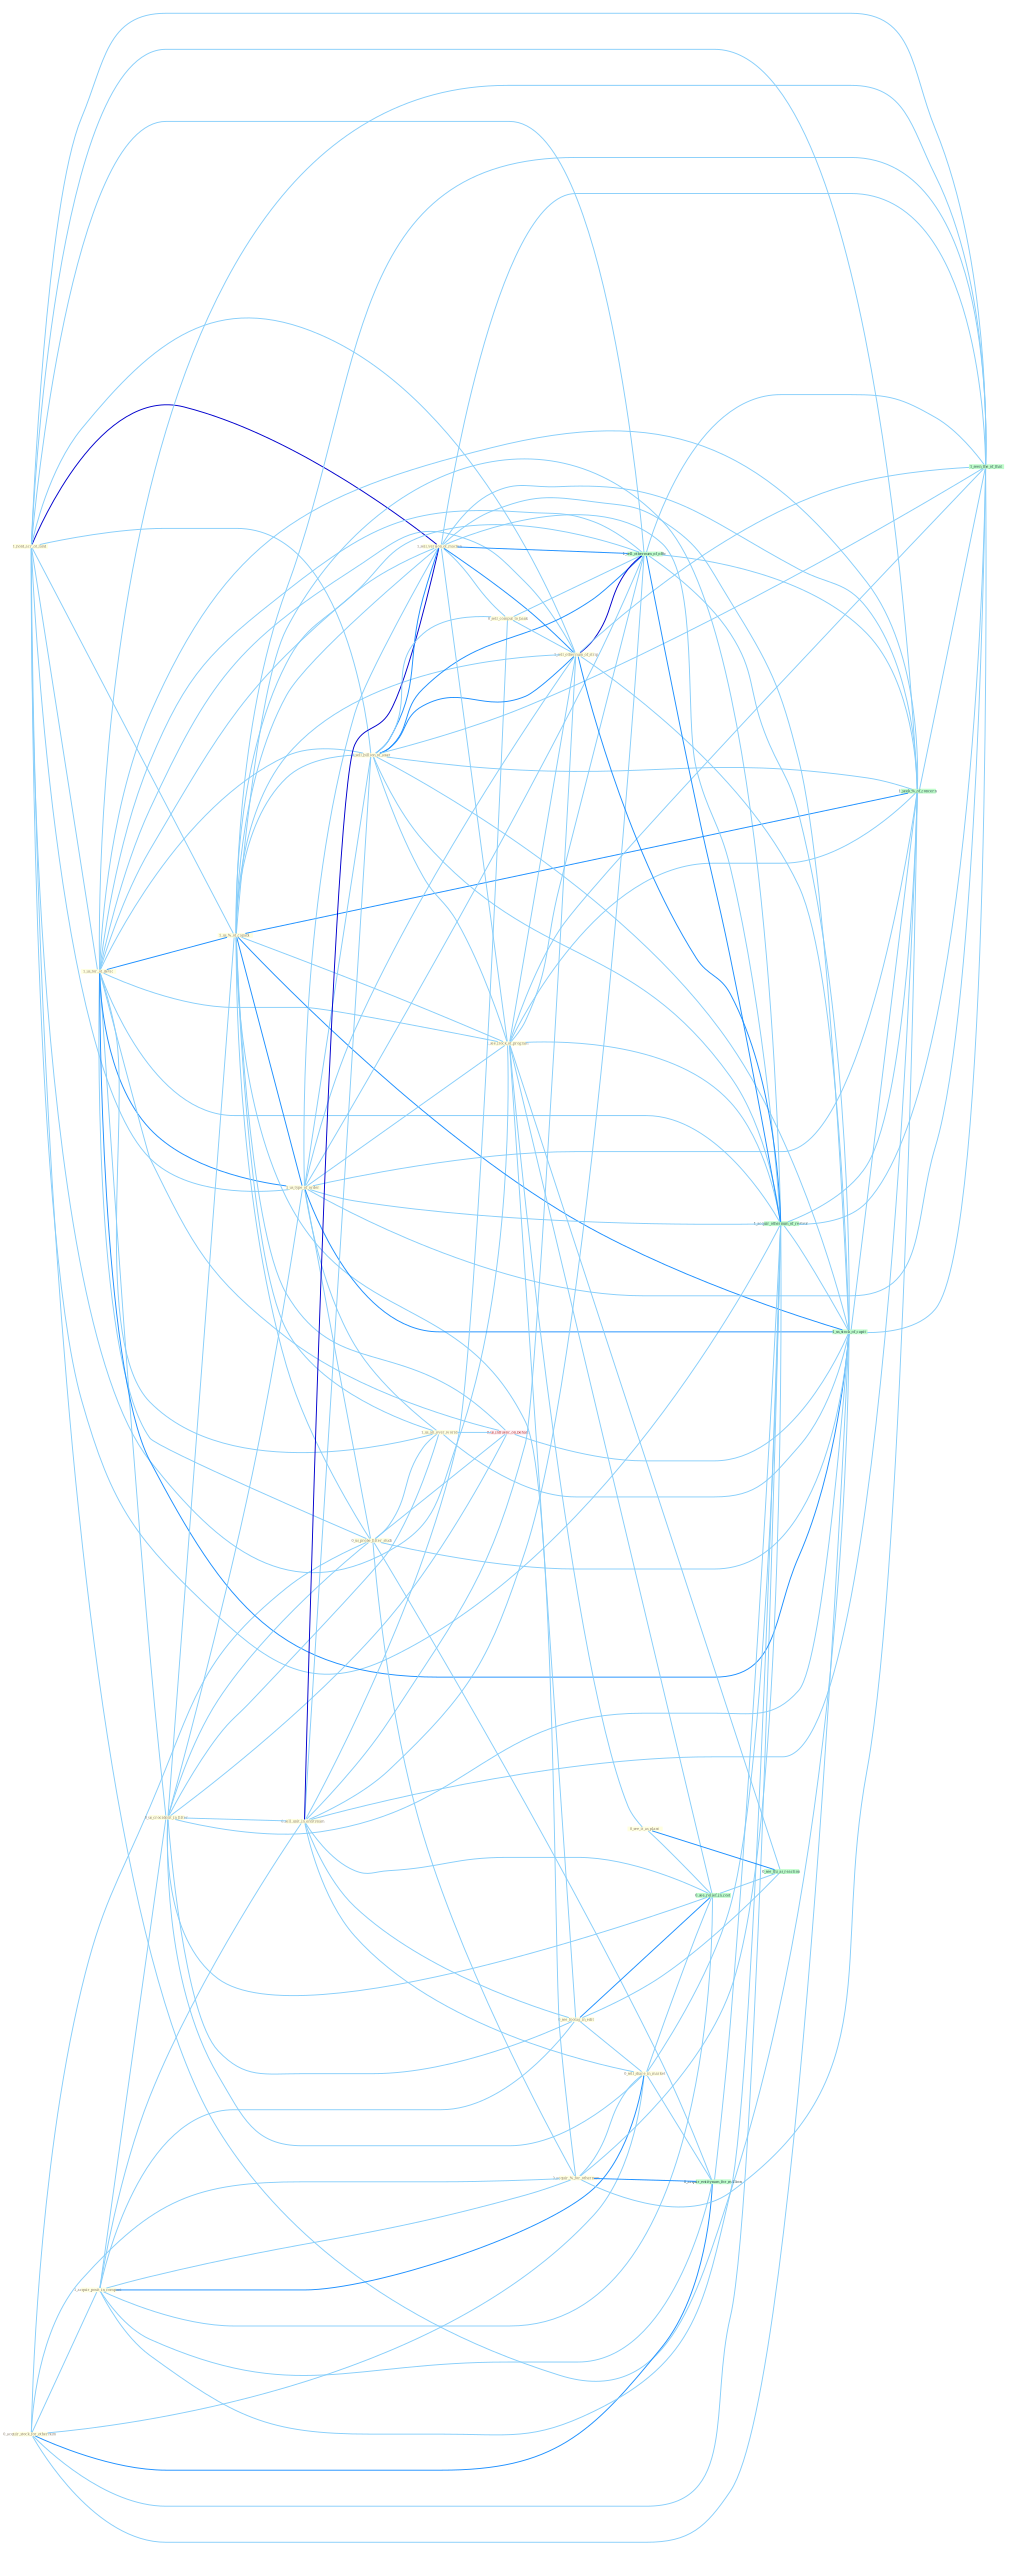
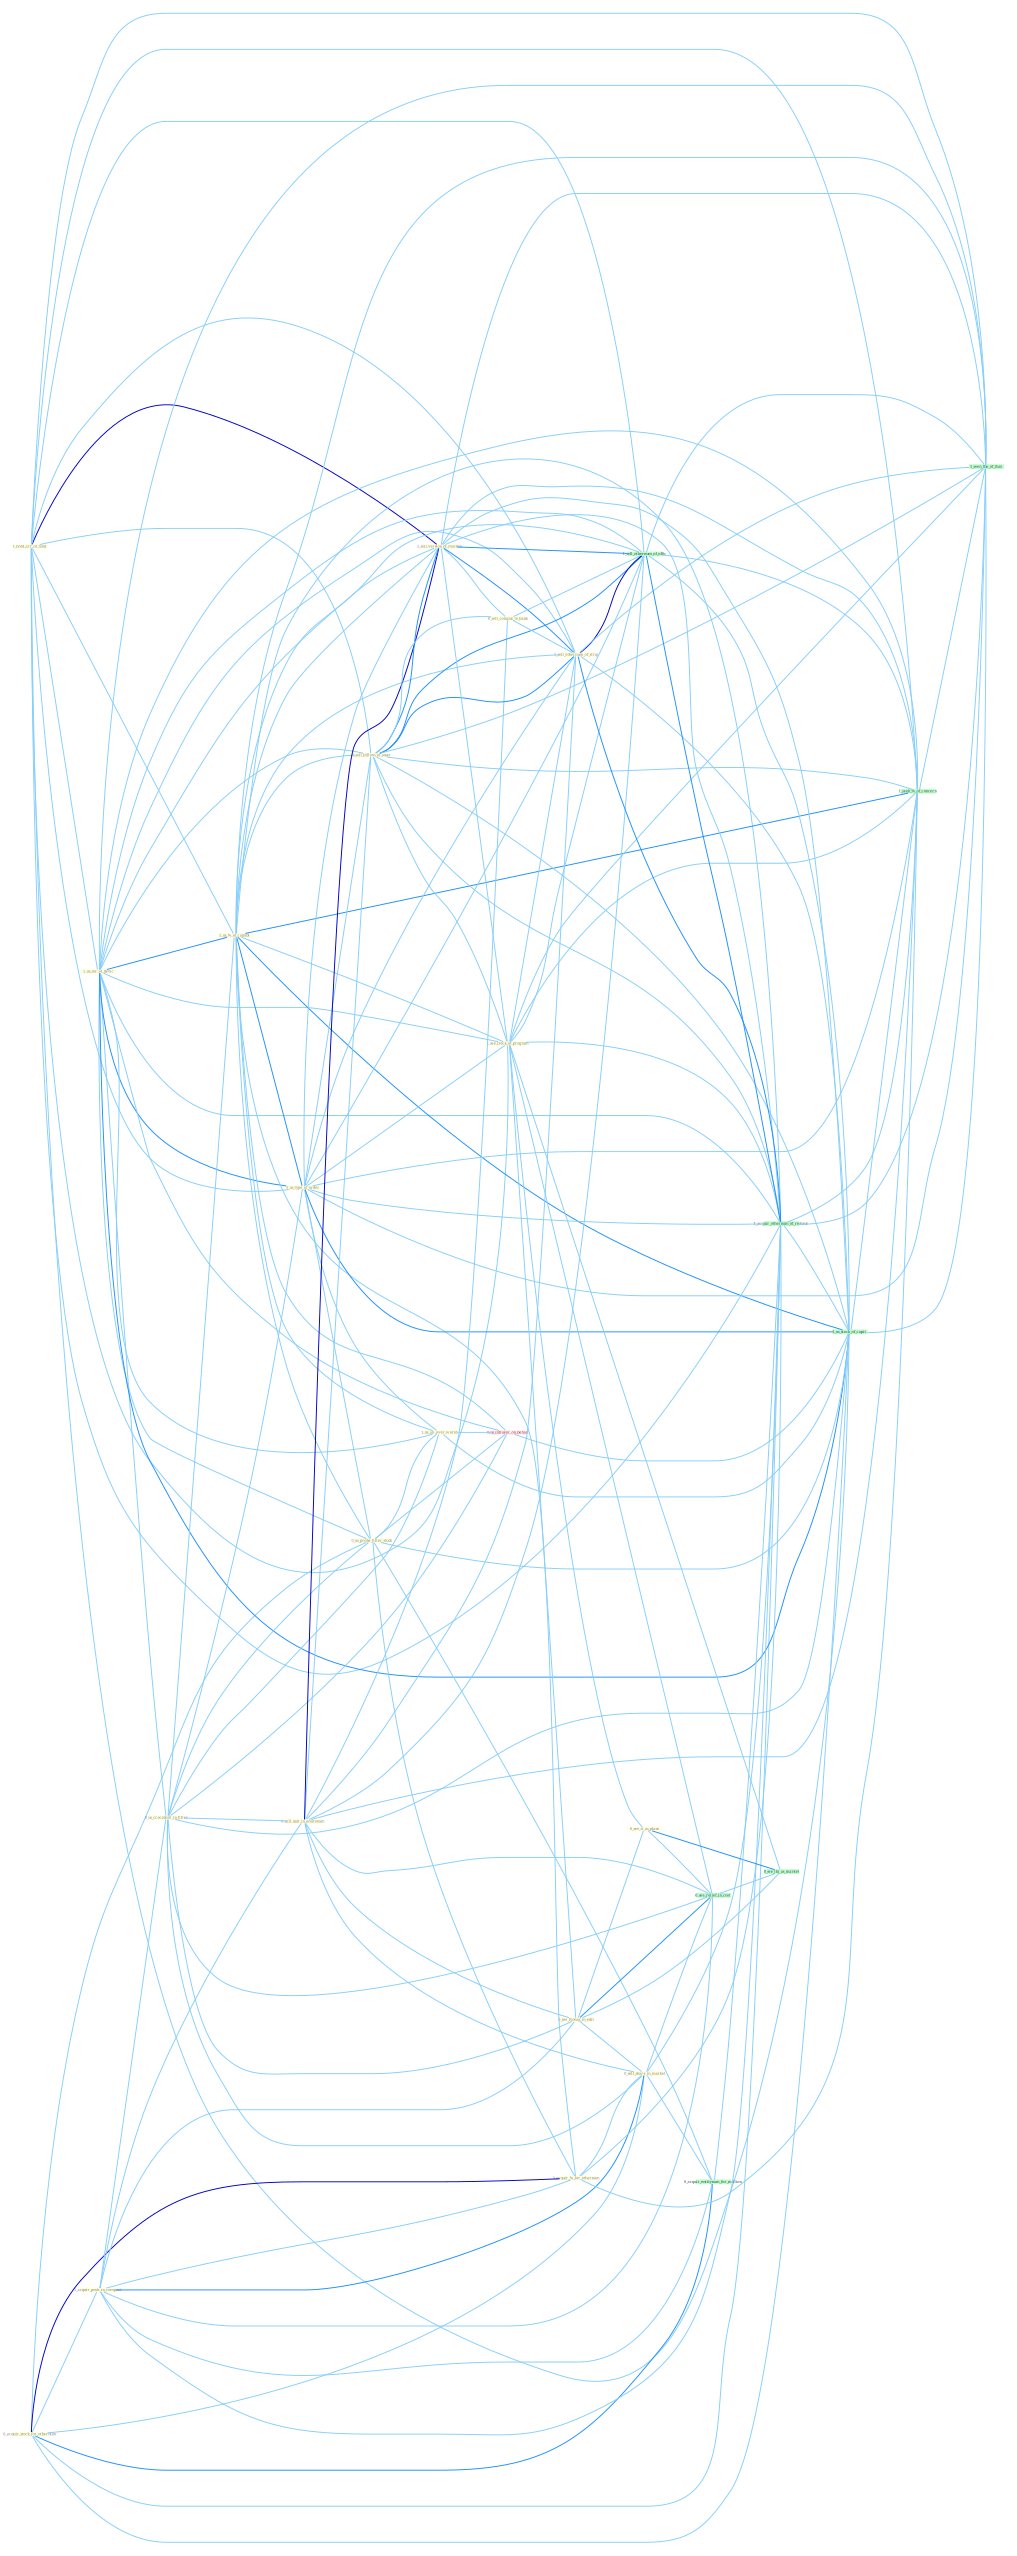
node "0_see_thi_as_reaction": label "0_see_thi_as_reaction" -> "0_see_thi_as_market"
edge "0_see_it_as_plant" -- "0_see_footag_in_edit": added
edge "0_acquir_%_for_othernum" -- "0_acquir_entitynam_for_million": removed
edge "0_acquir_%_for_othernum" -- "0_acquir_stock_for_othernum": color #87cefa -> #0000cd
